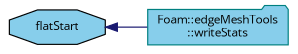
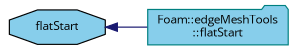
node "Foam::edgeMeshTools ::writeStats": label "Foam::edgeMeshTools ::writeStats" -> "Foam::edgeMeshTools ::flatStart"
